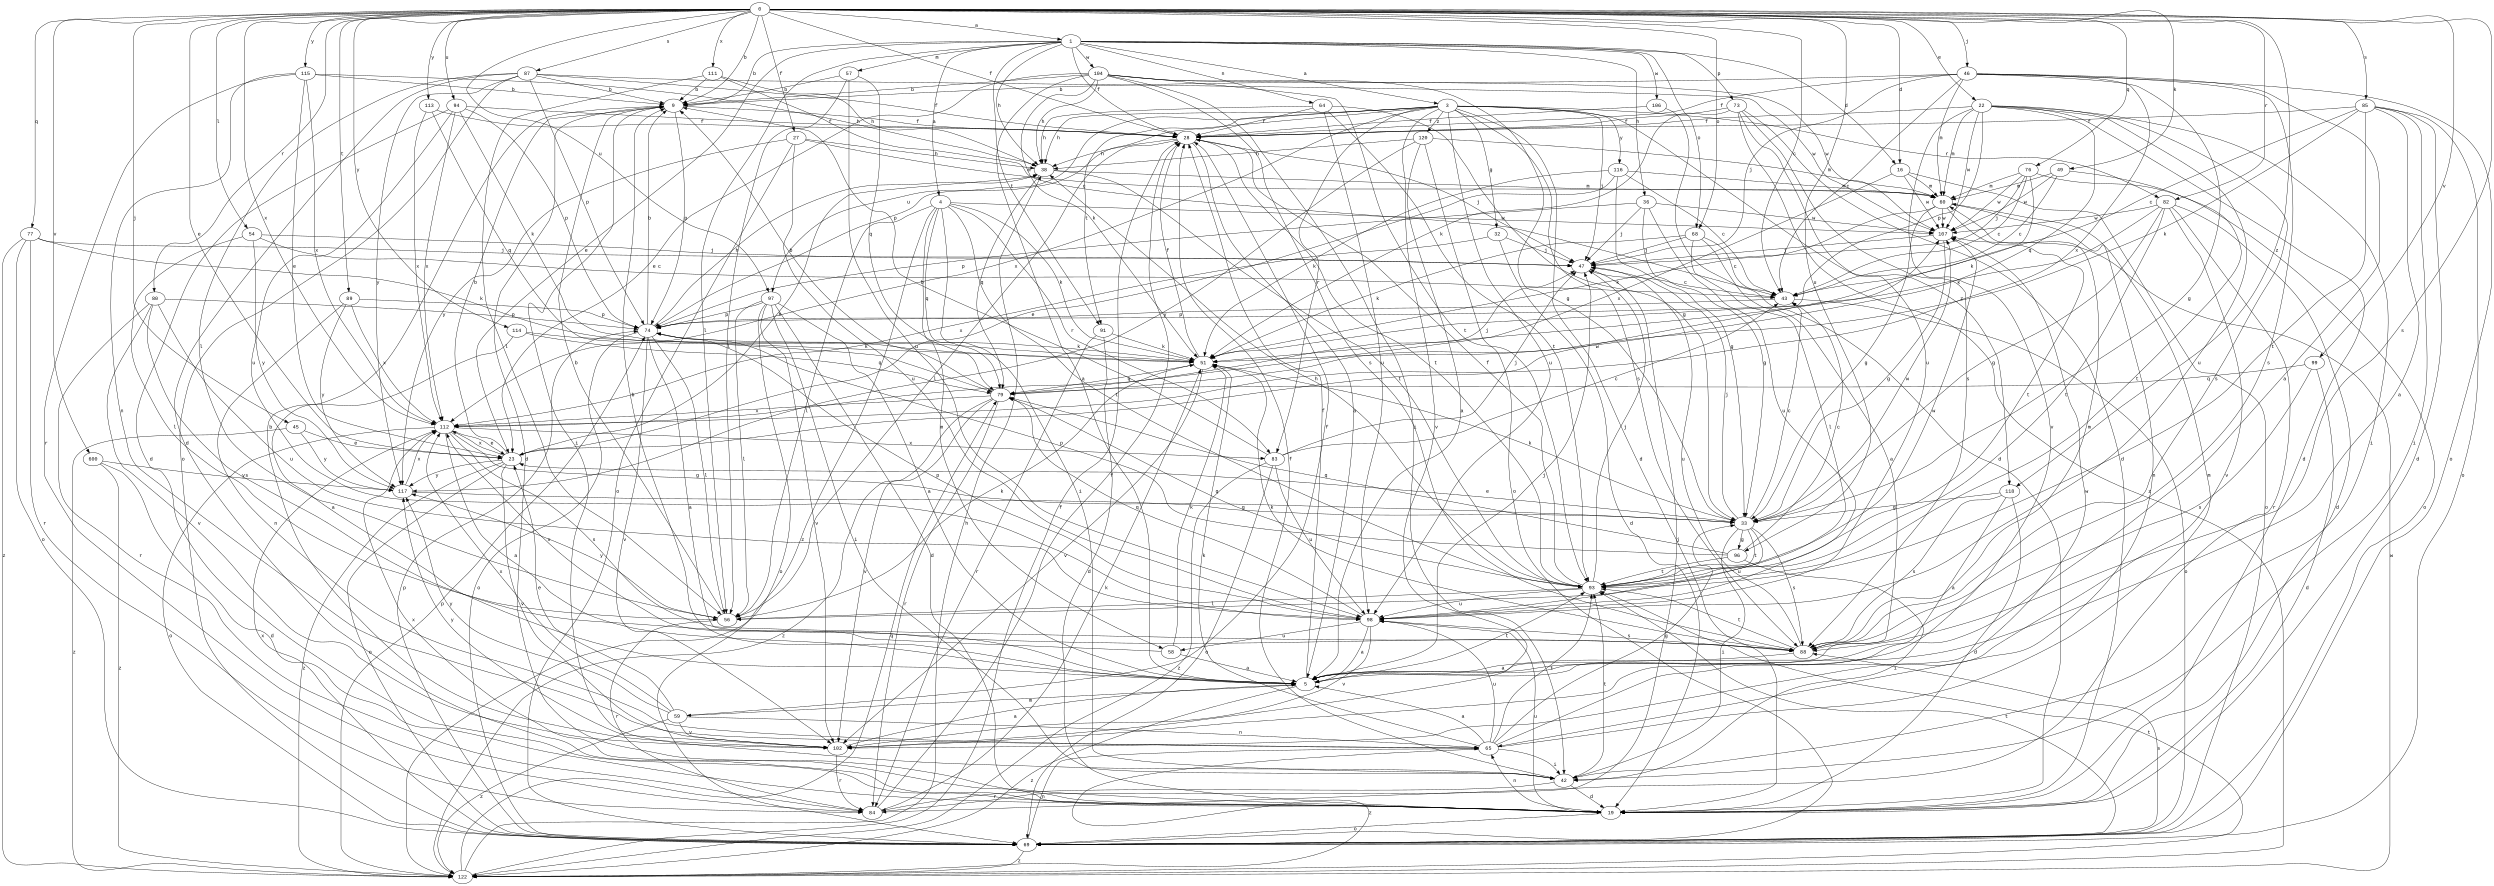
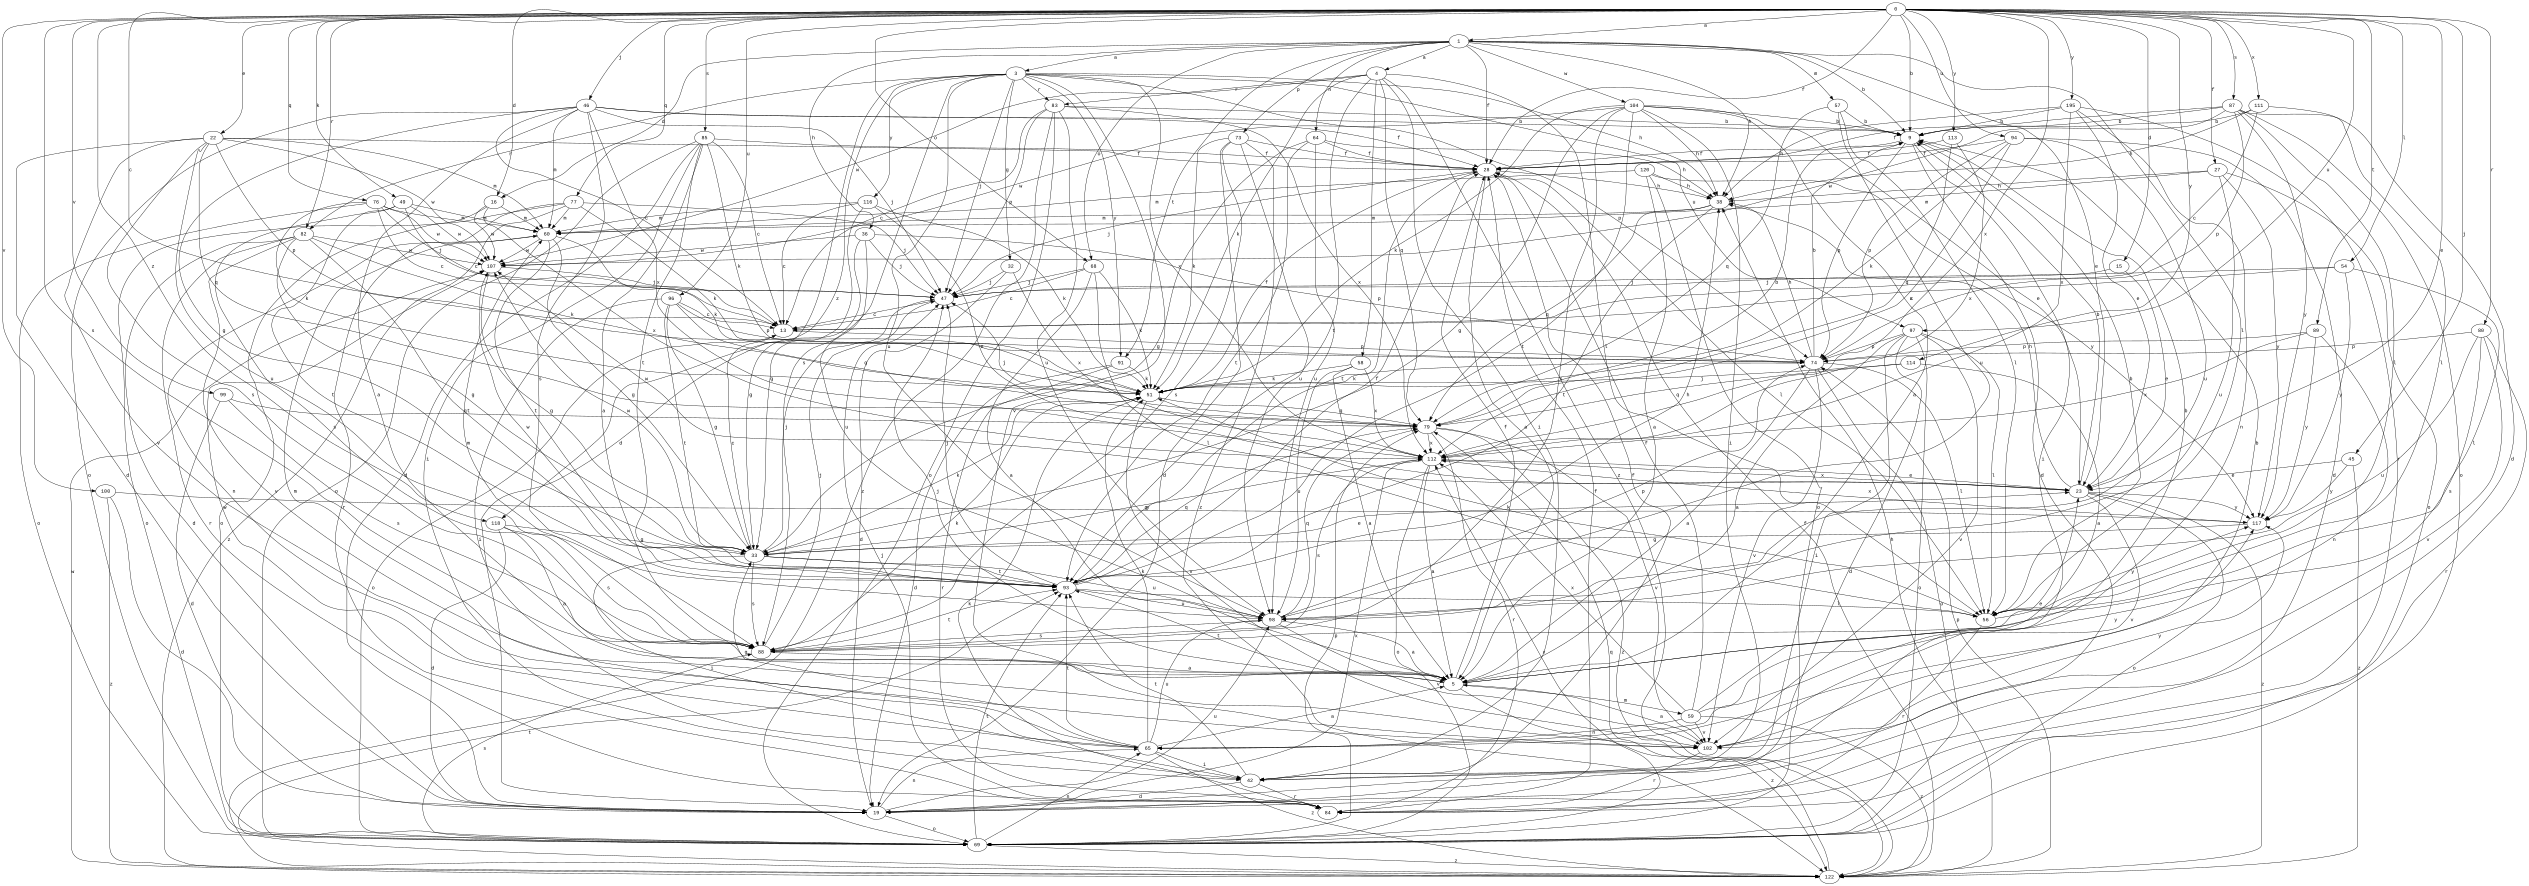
node "115": label "115" -> "195"
node "106": removed
edge "3" -> "120": removed, label "z"
edge "77" -> "60": added, label "m"
edge "3" -> "91": label "t" -> "y"
node "15": added
node "43": label "43" -> "13"
edge "114" -> "51": label "k" -> "j"
edge "83" -> "47": label "j" -> "p"
edge "112" -> "83": reversed
node "600": label "600" -> "100"
edge "88" -> "47": label "u" -> "j"
edge "49" -> "88": added, label "s"
edge "33" -> "96": reversed
edge "22" -> "42": removed, label "i"
edge "98" -> "58": reversed
edge "69" -> "74": now "69" -> "79"
